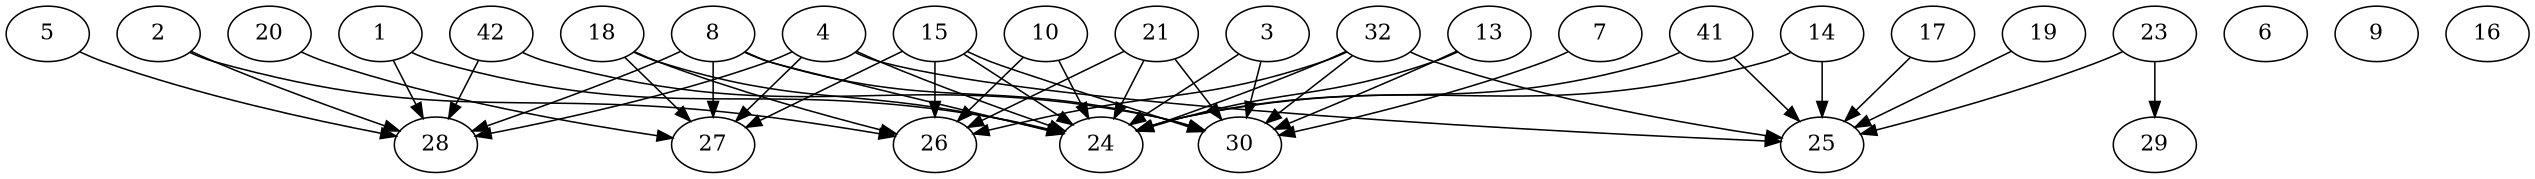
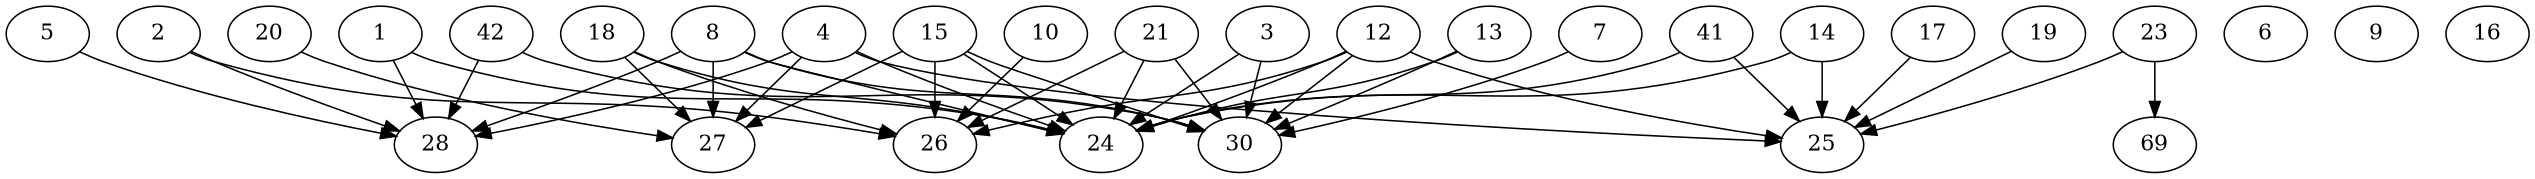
node "32": label "32" -> "12"
edge "10" -> "24": removed
node "29": label "29" -> "69"
